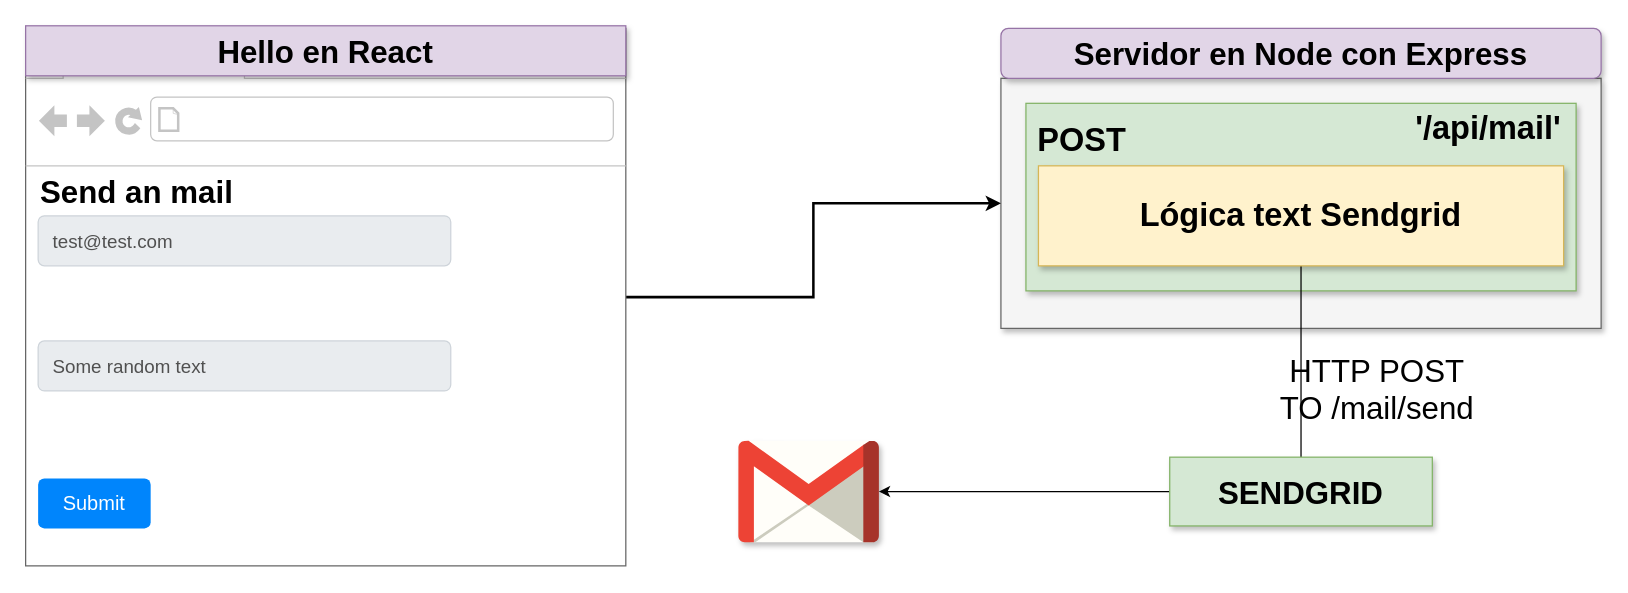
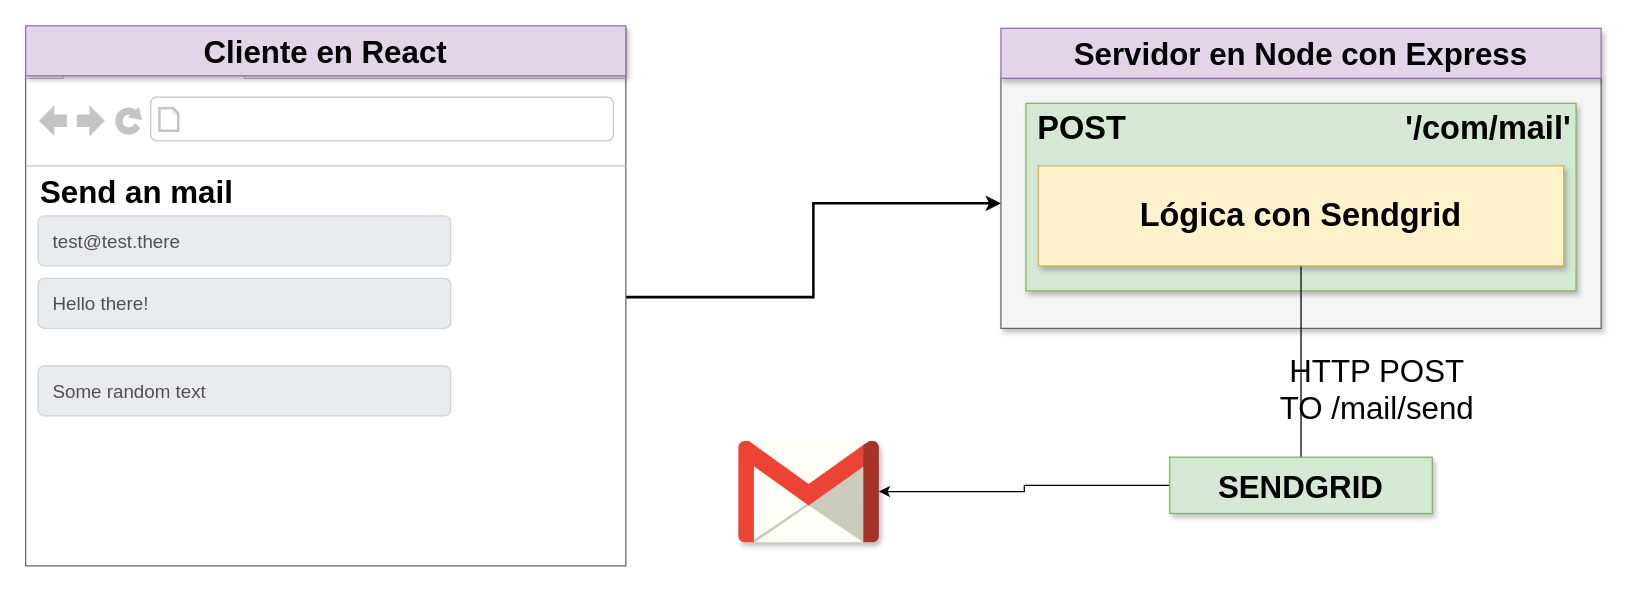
node "Hello en React": label "Hello en React" -> "Cliente en React"
node "Servidor en Node con Express": shape rounded rectangle -> rectangle
node "'/api/mail'": label "'/api/mail'" -> "'/com/mail'"
node "POST": moved (1082, 141) -> (1082, 128)
node "Lógica text Sendgrid": label "Lógica text Sendgrid" -> "Lógica con Sendgrid"
node "test@test.com": label "test@test.com" -> "test@test.there"
node "Hello there!": added
node "Some random text": moved (244, 366) -> (244, 391)
node "SENDGRID": size 263x69 -> 263x56
node "Submit": removed
